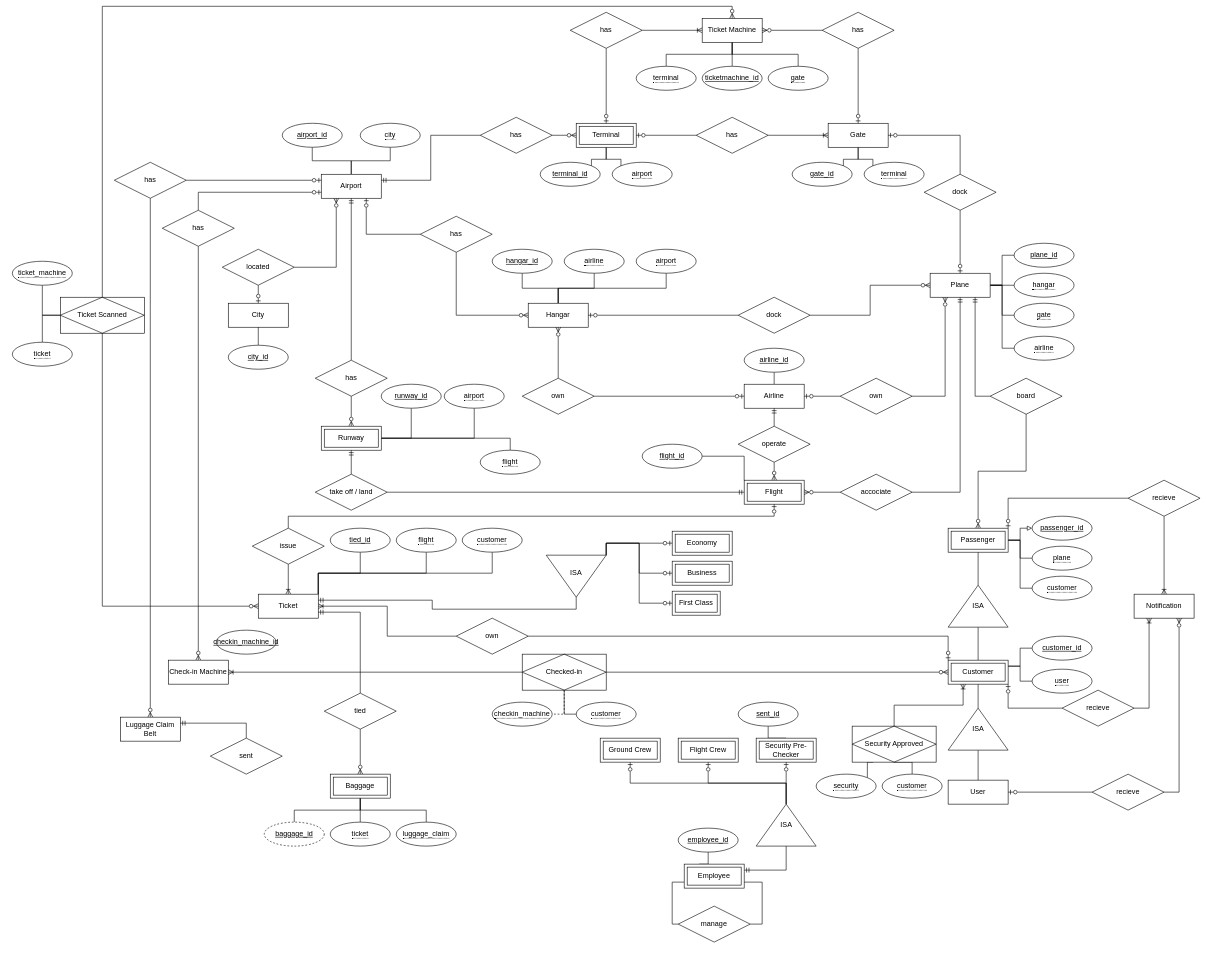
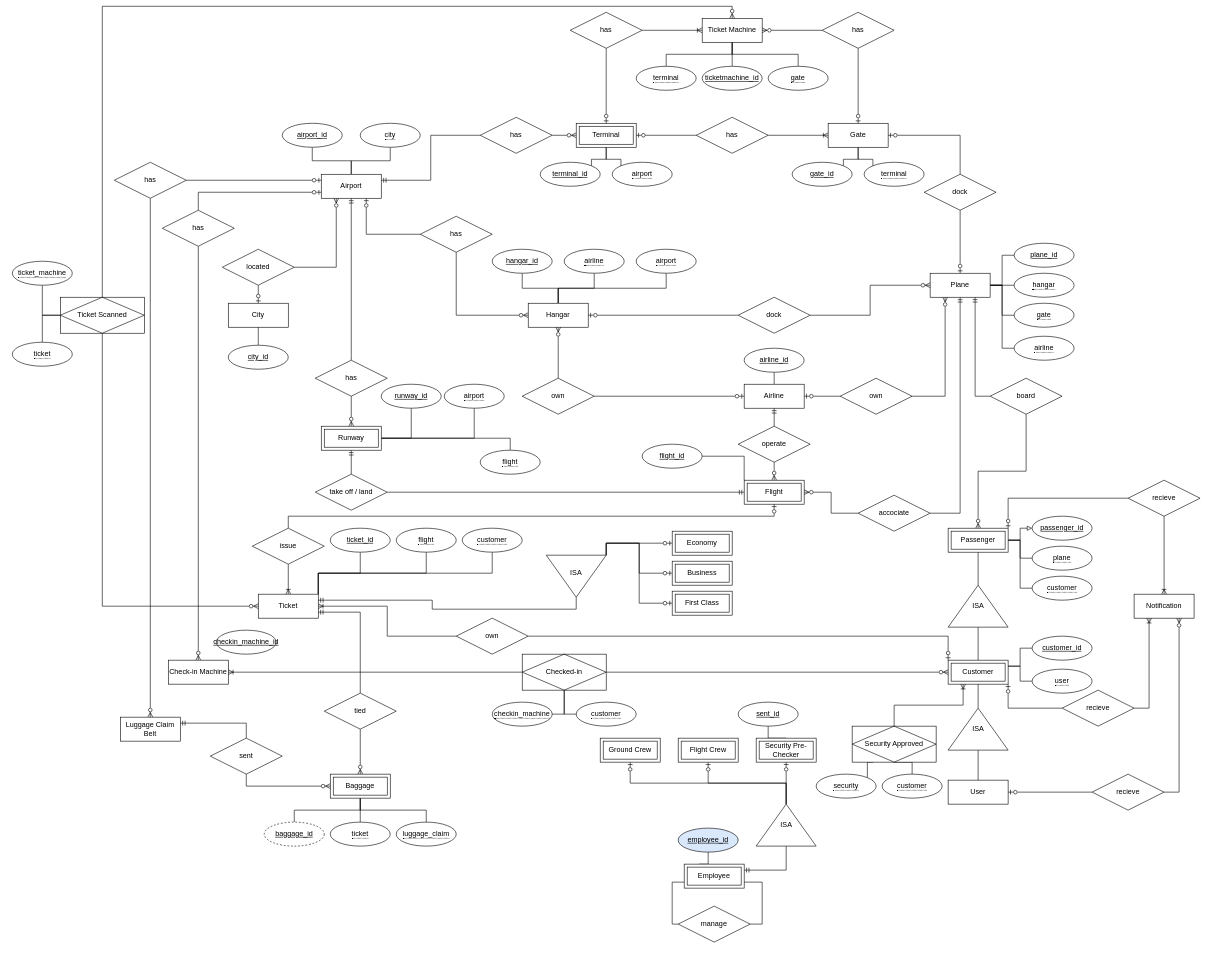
node "accociate": moved (876, 492) -> (894, 513)
node "tied_id": label "tied_id" -> "ticket_id"
node "First Class": size 48x24 -> 60x24
edge "Checked-in" -- "checkin_machine": style dashed -> solid
edge "sent" -> "Baggage": added
node "employee_id": fillcolor #ffffff -> #dae8fc
